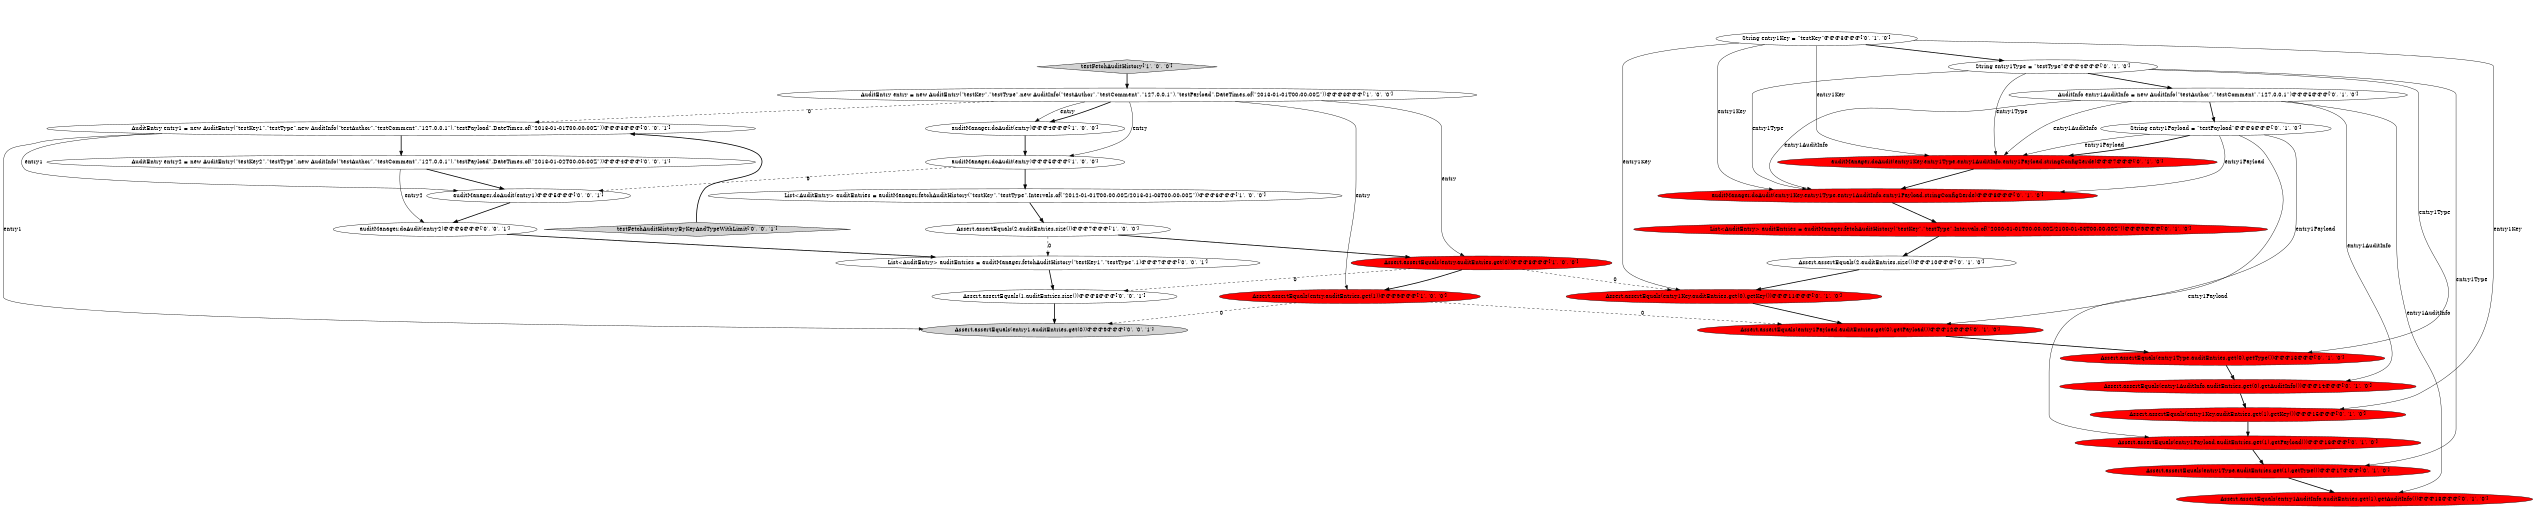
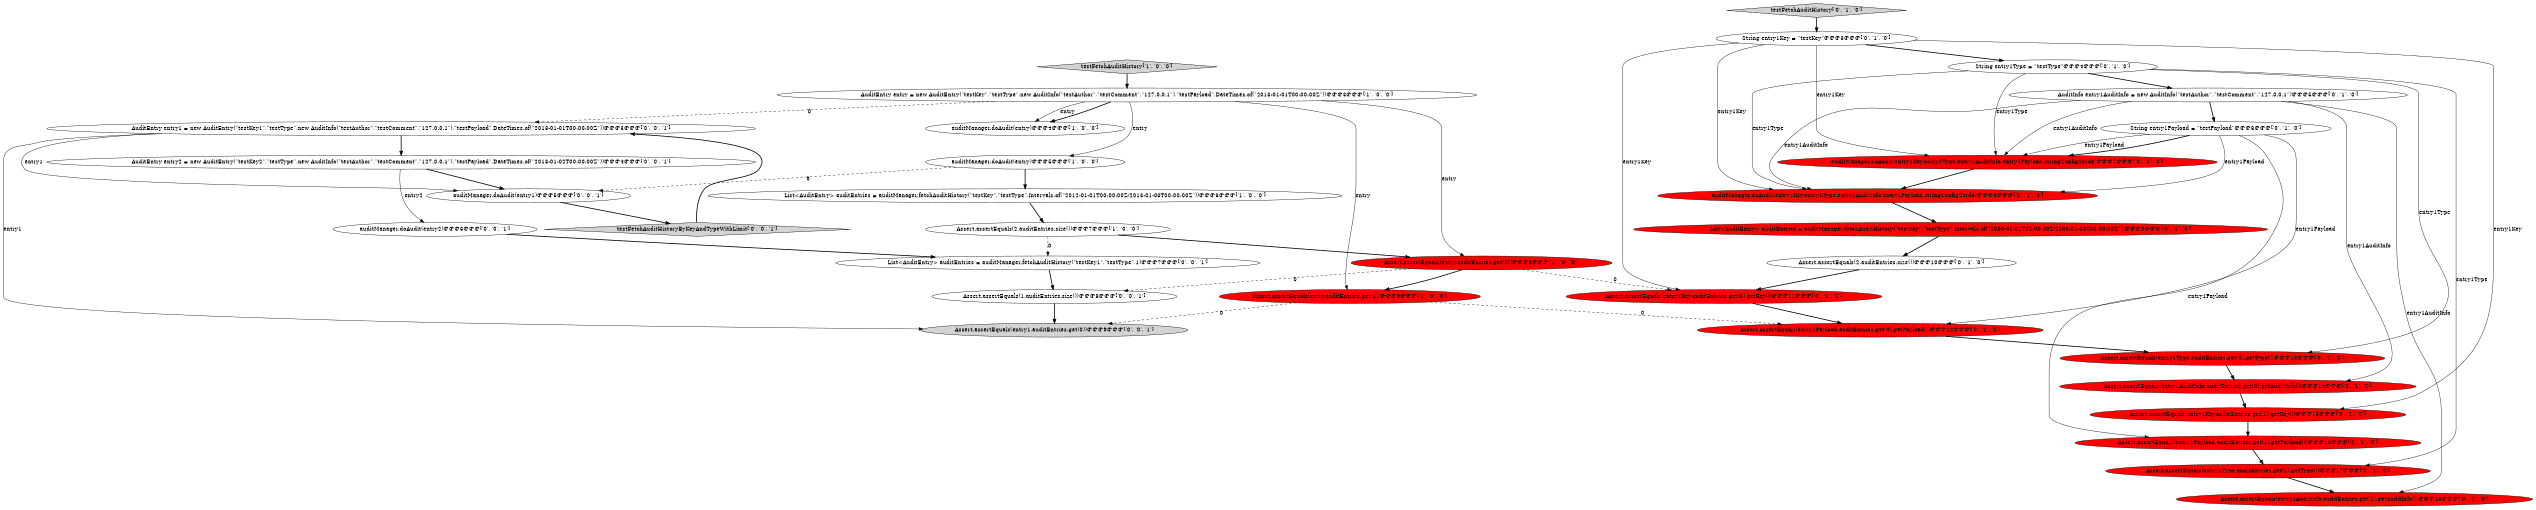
node "testFetchAuditHistory['0', '1', '0']": added
edge "auditManager.doAudit(entry)@@@4@@@['1', '0', '0']" -> "auditManager.doAudit(entry)@@@5@@@['1', '0', '0']": removed
edge "auditManager.doAudit(entry1)@@@5@@@['0', '0', '1']" -> "auditManager.doAudit(entry2)@@@6@@@['0', '0', '1']": now "auditManager.doAudit(entry1)@@@5@@@['0', '0', '1']" -> "testFetchAuditHistoryByKeyAndTypeWithLimit['0', '0', '1']"
